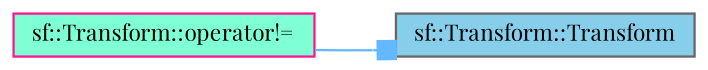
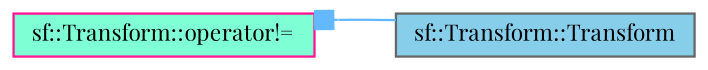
edge "sf::Transform::operator!=" -> "sf::Transform::Transform": reversed
